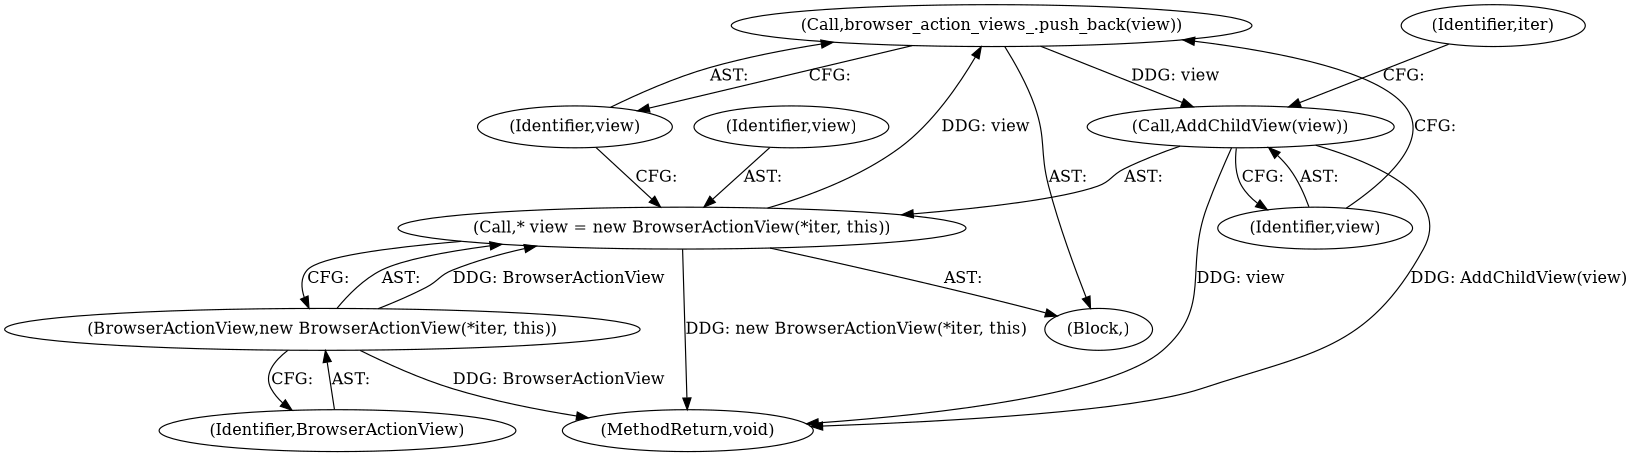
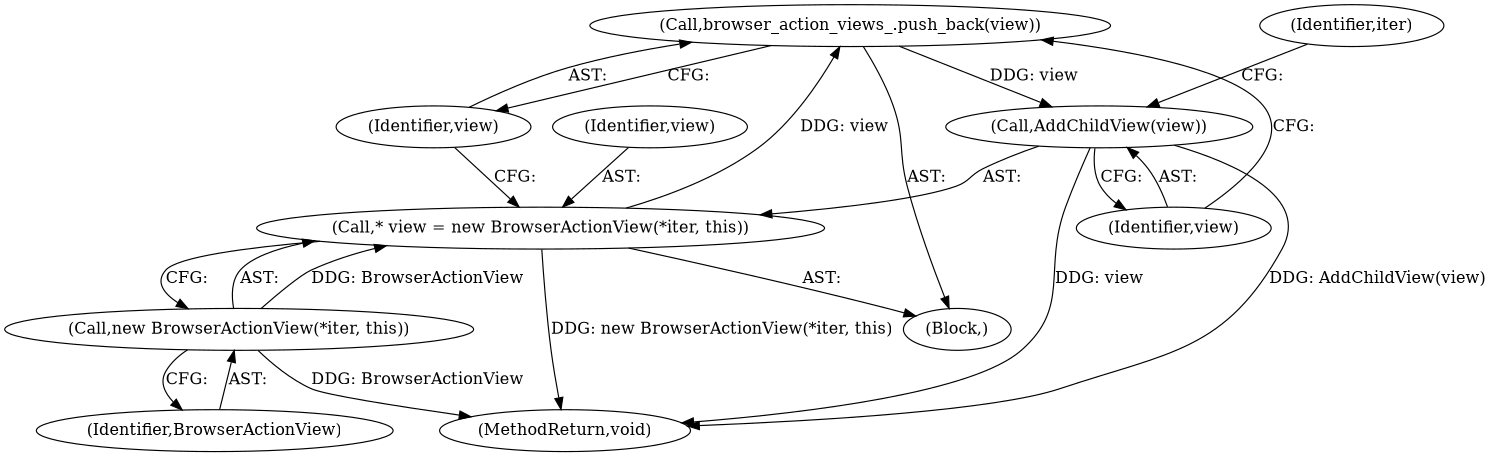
node "(BrowserActionView,new BrowserActionView(*iter, this))": label "(BrowserActionView,new BrowserActionView(*iter, this))" -> "(Call,new BrowserActionView(*iter, this))"
